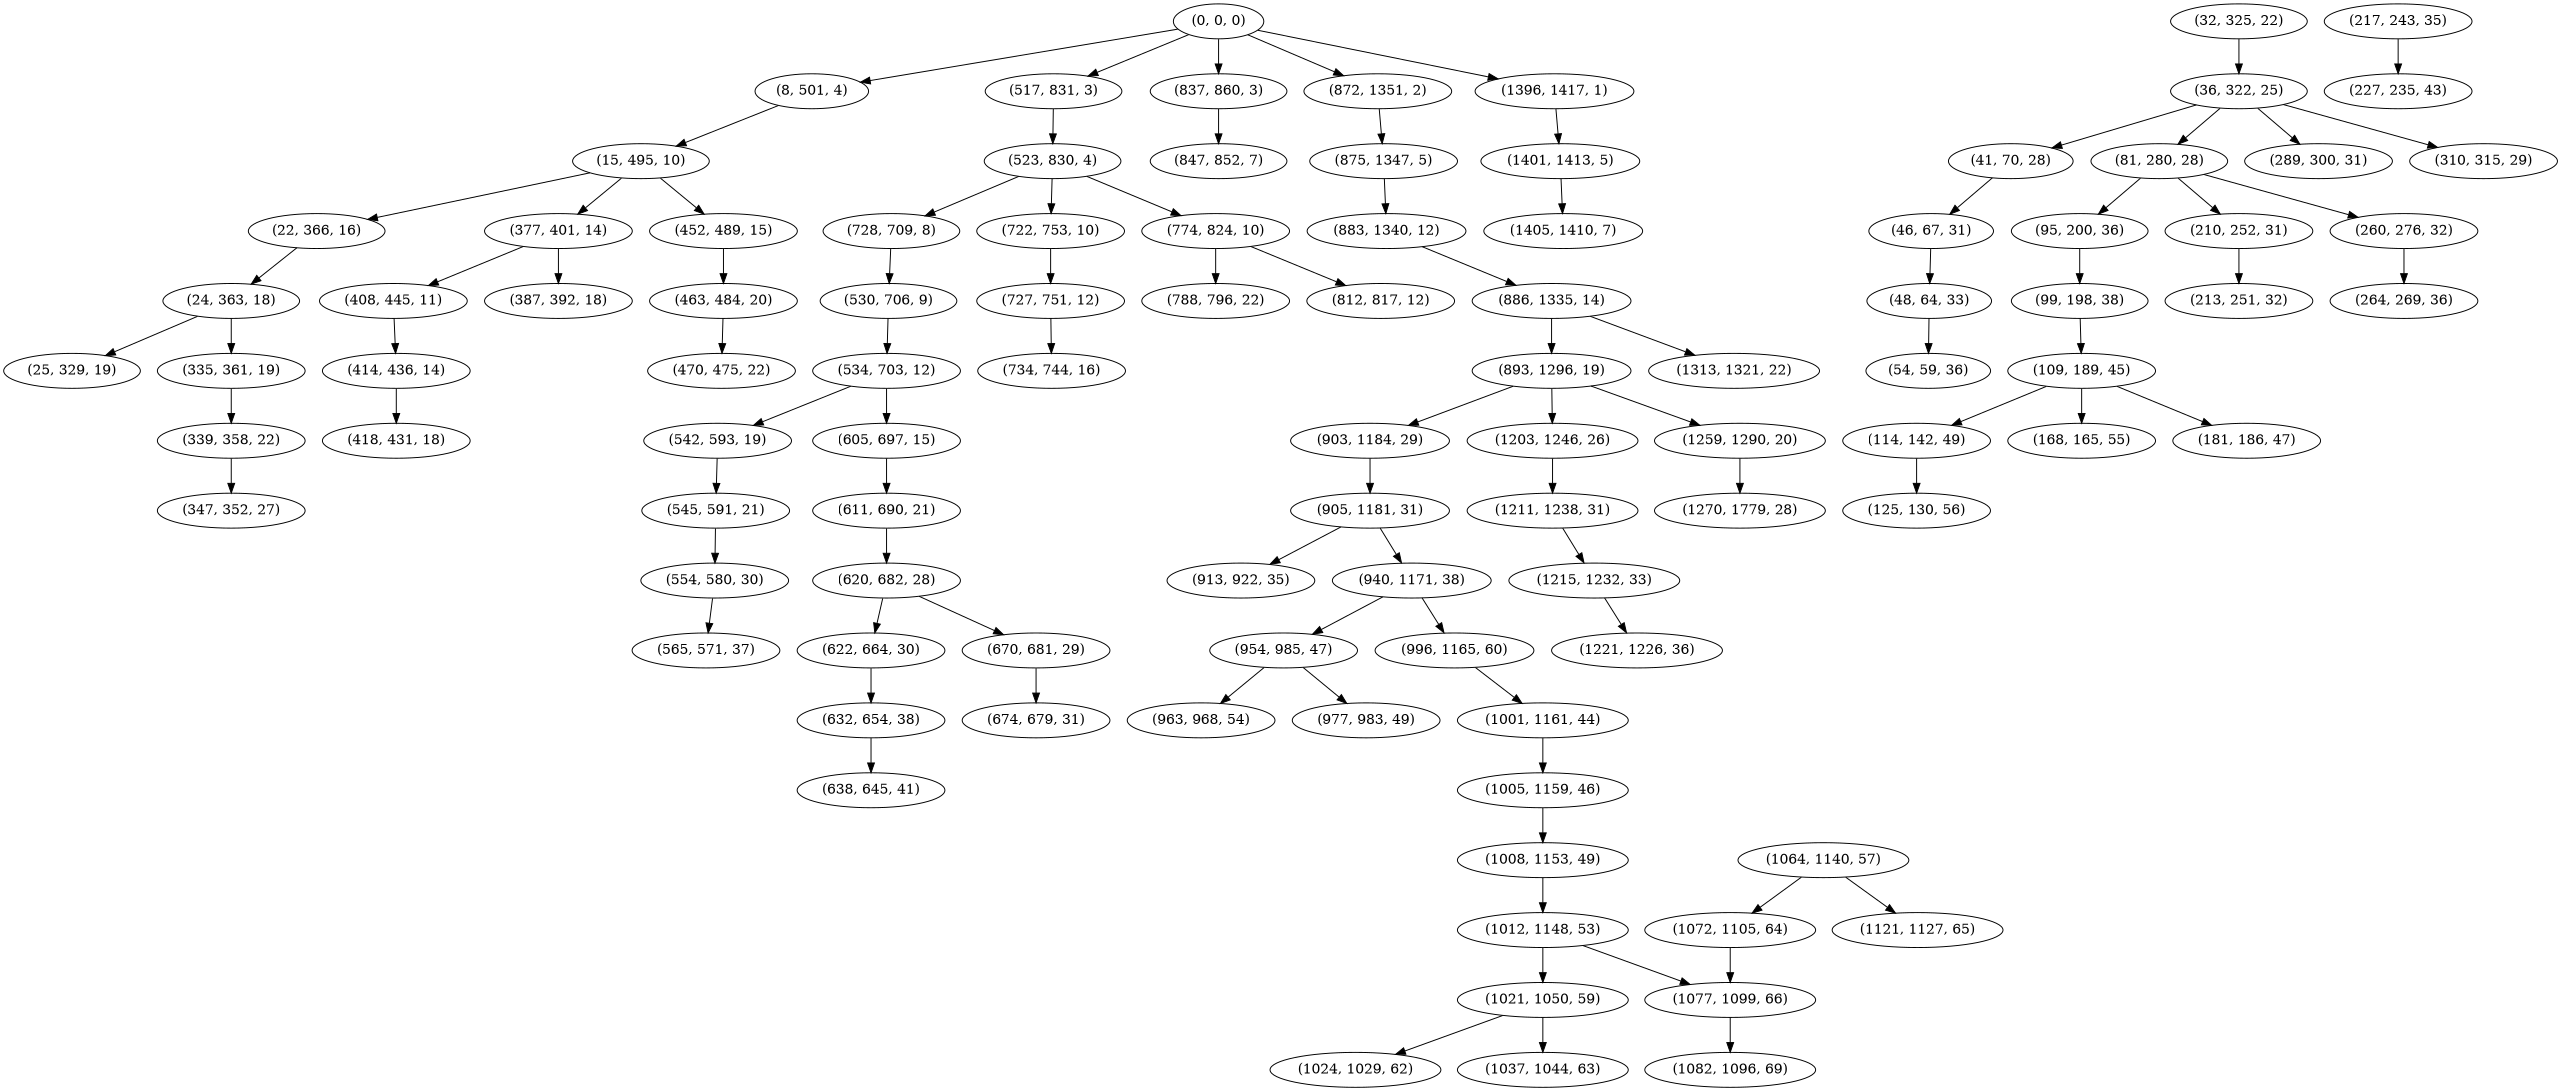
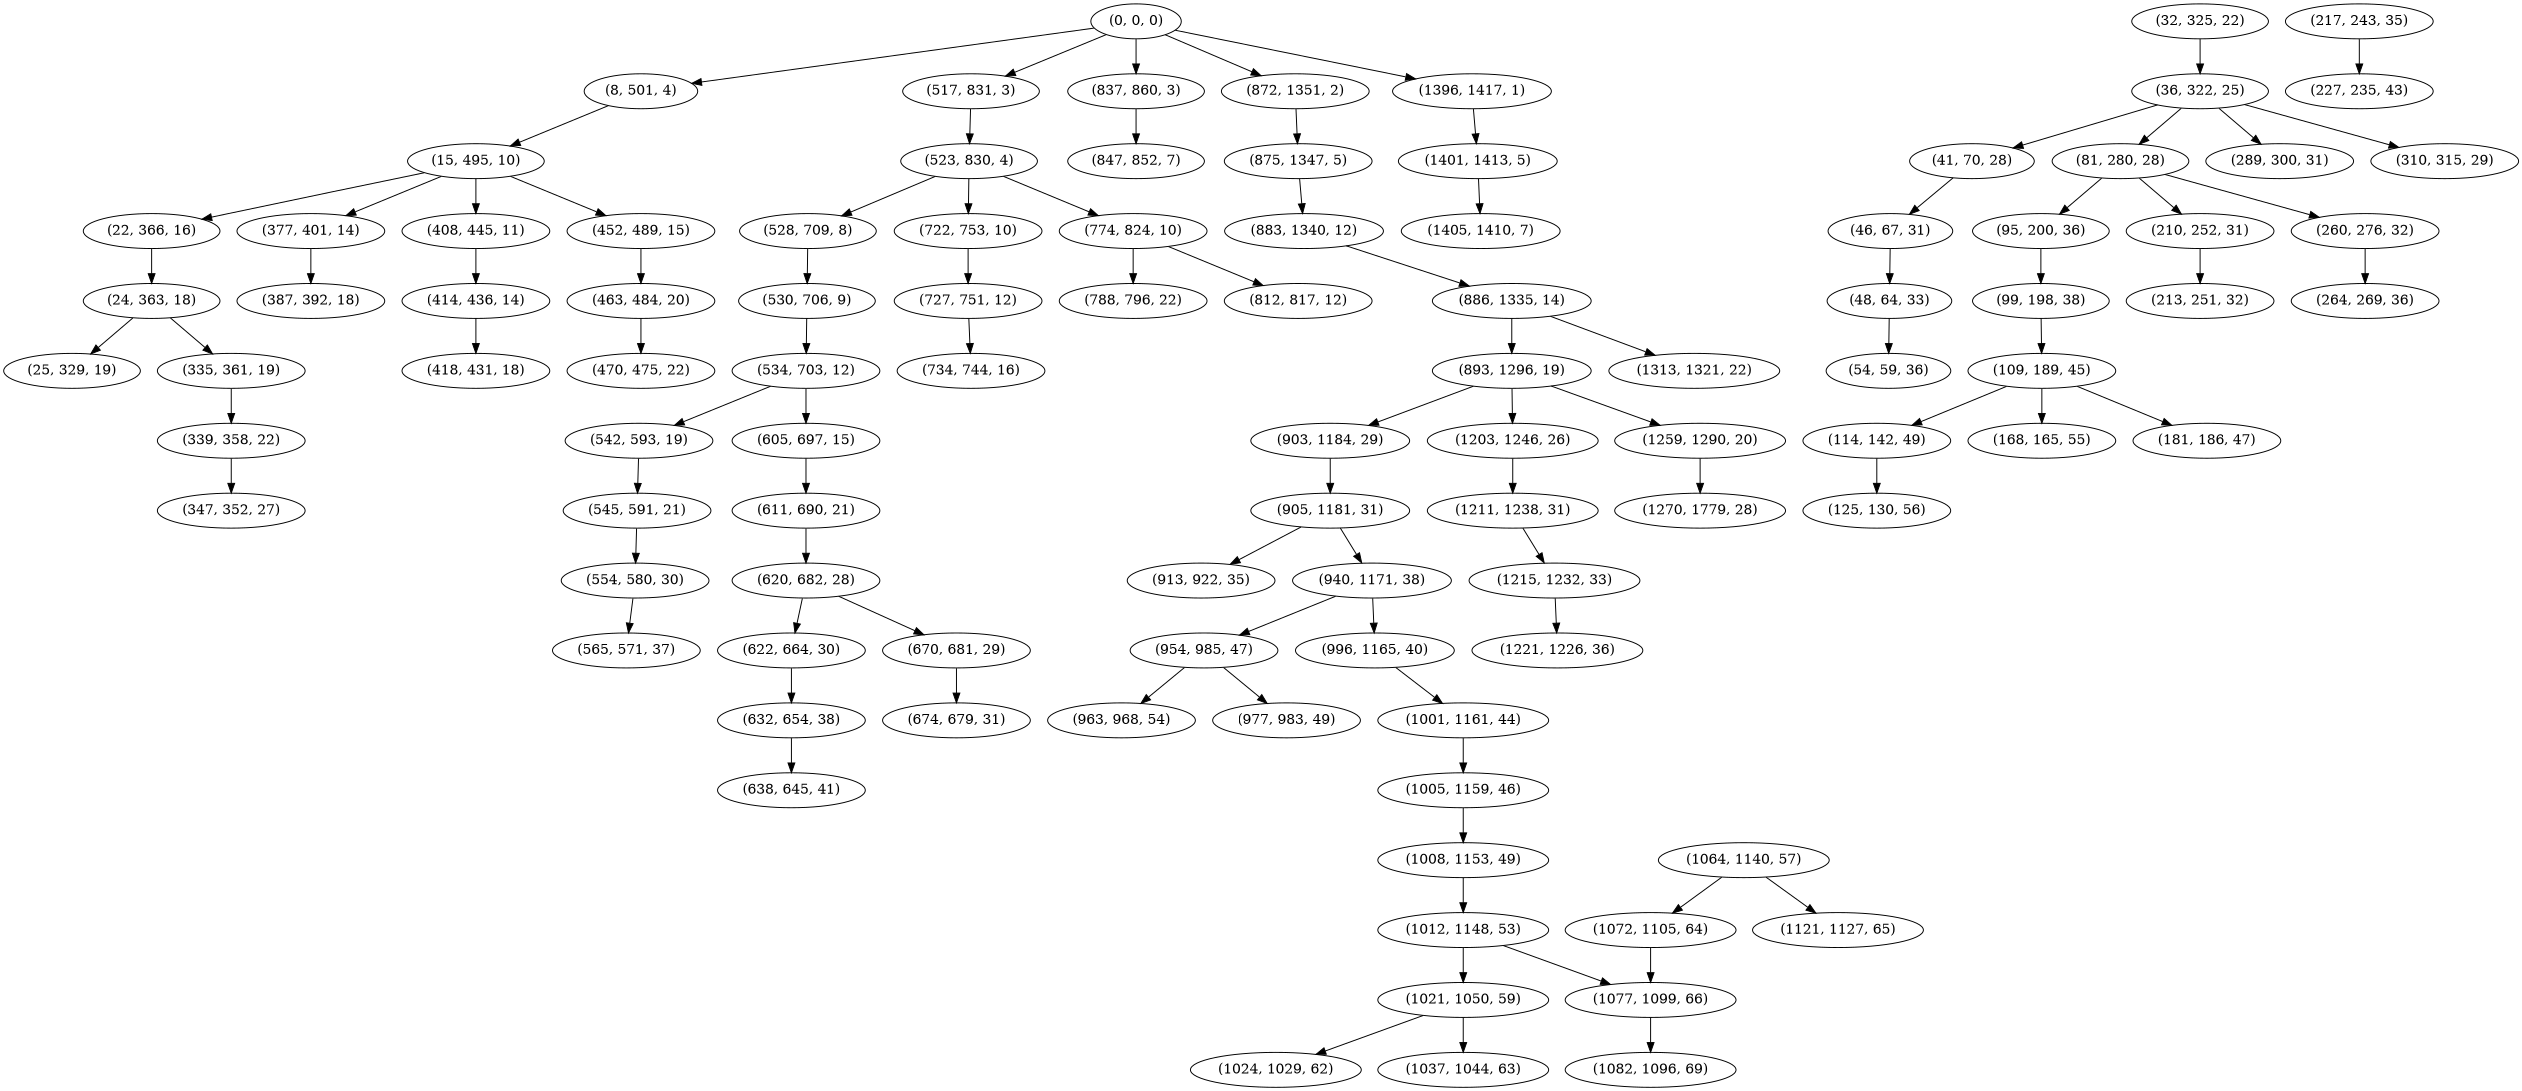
node "(728, 709, 8)": label "(728, 709, 8)" -> "(528, 709, 8)"
edge "(377, 401, 14)" -> "(408, 445, 11)": now "(15, 495, 10)" -> "(408, 445, 11)"
node "(996, 1165, 60)": label "(996, 1165, 60)" -> "(996, 1165, 40)"
